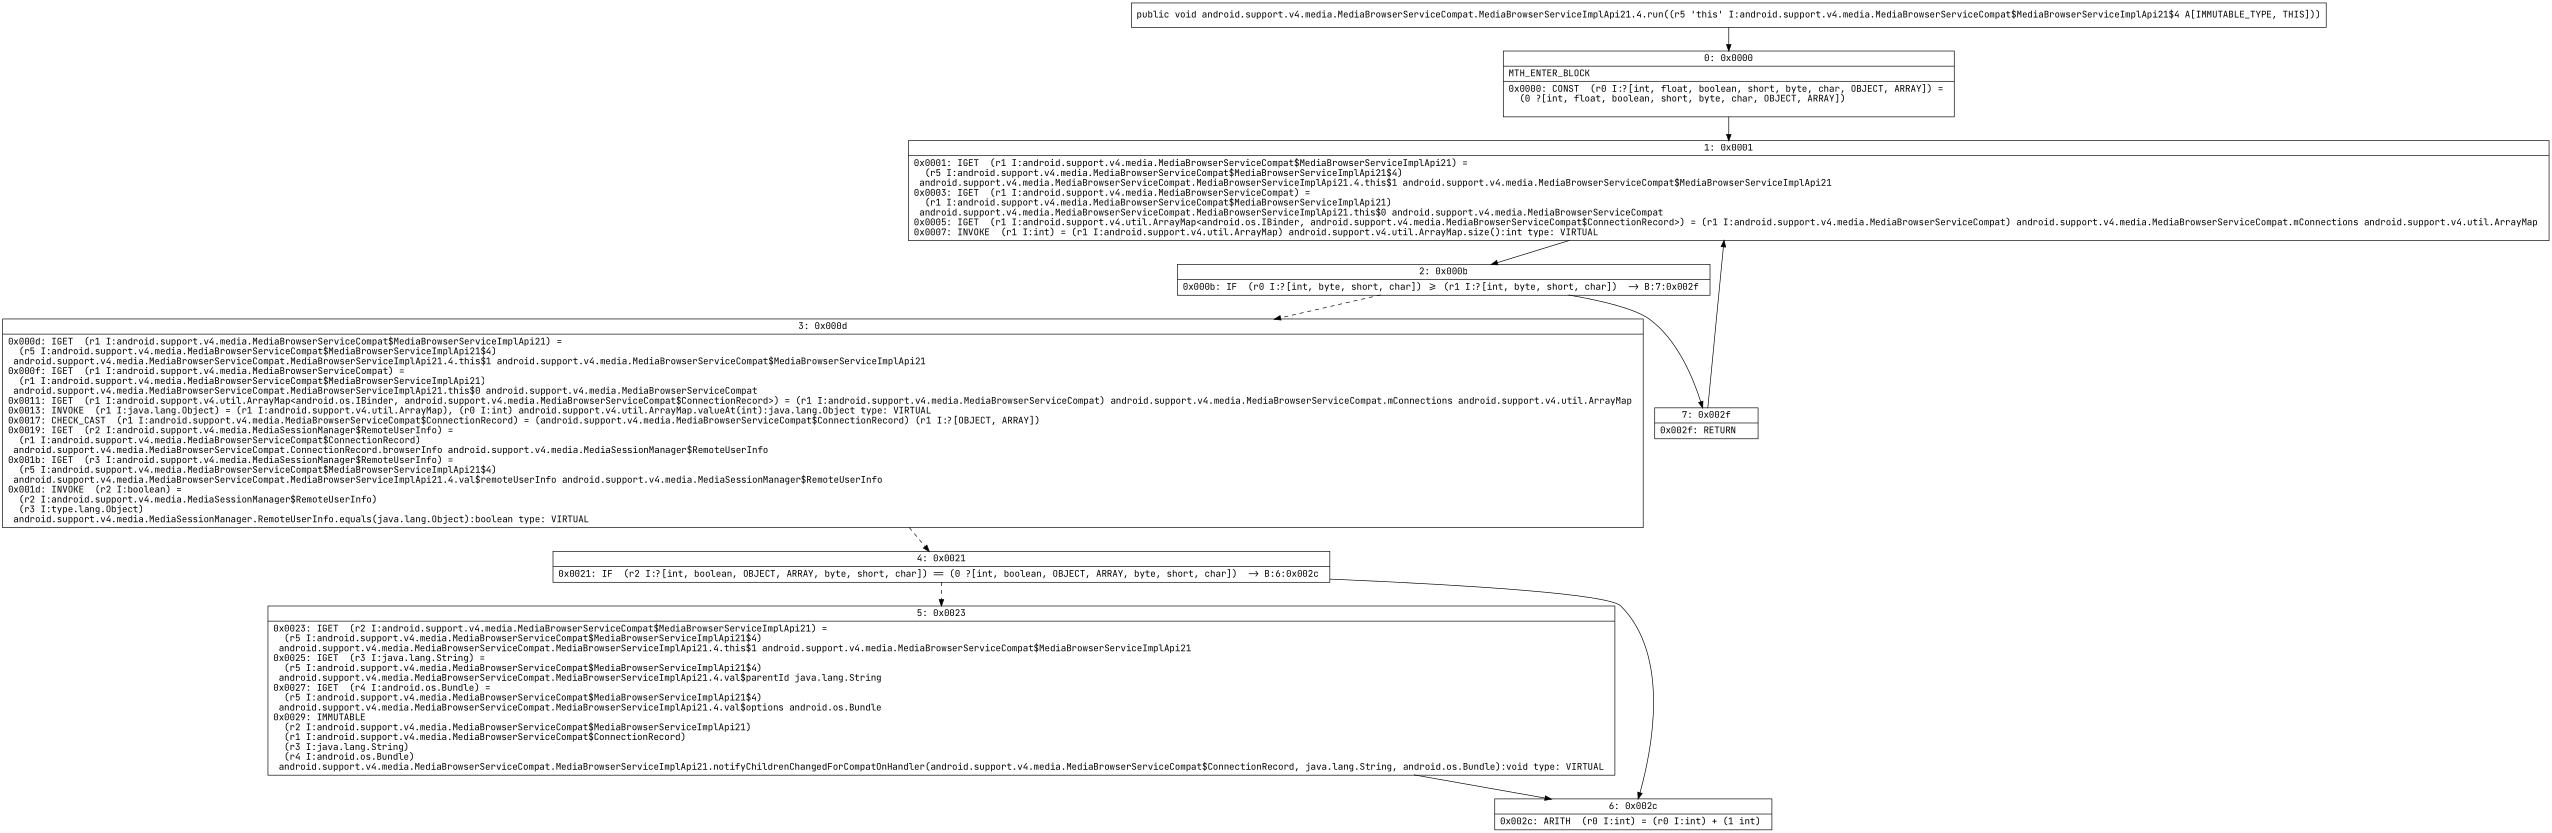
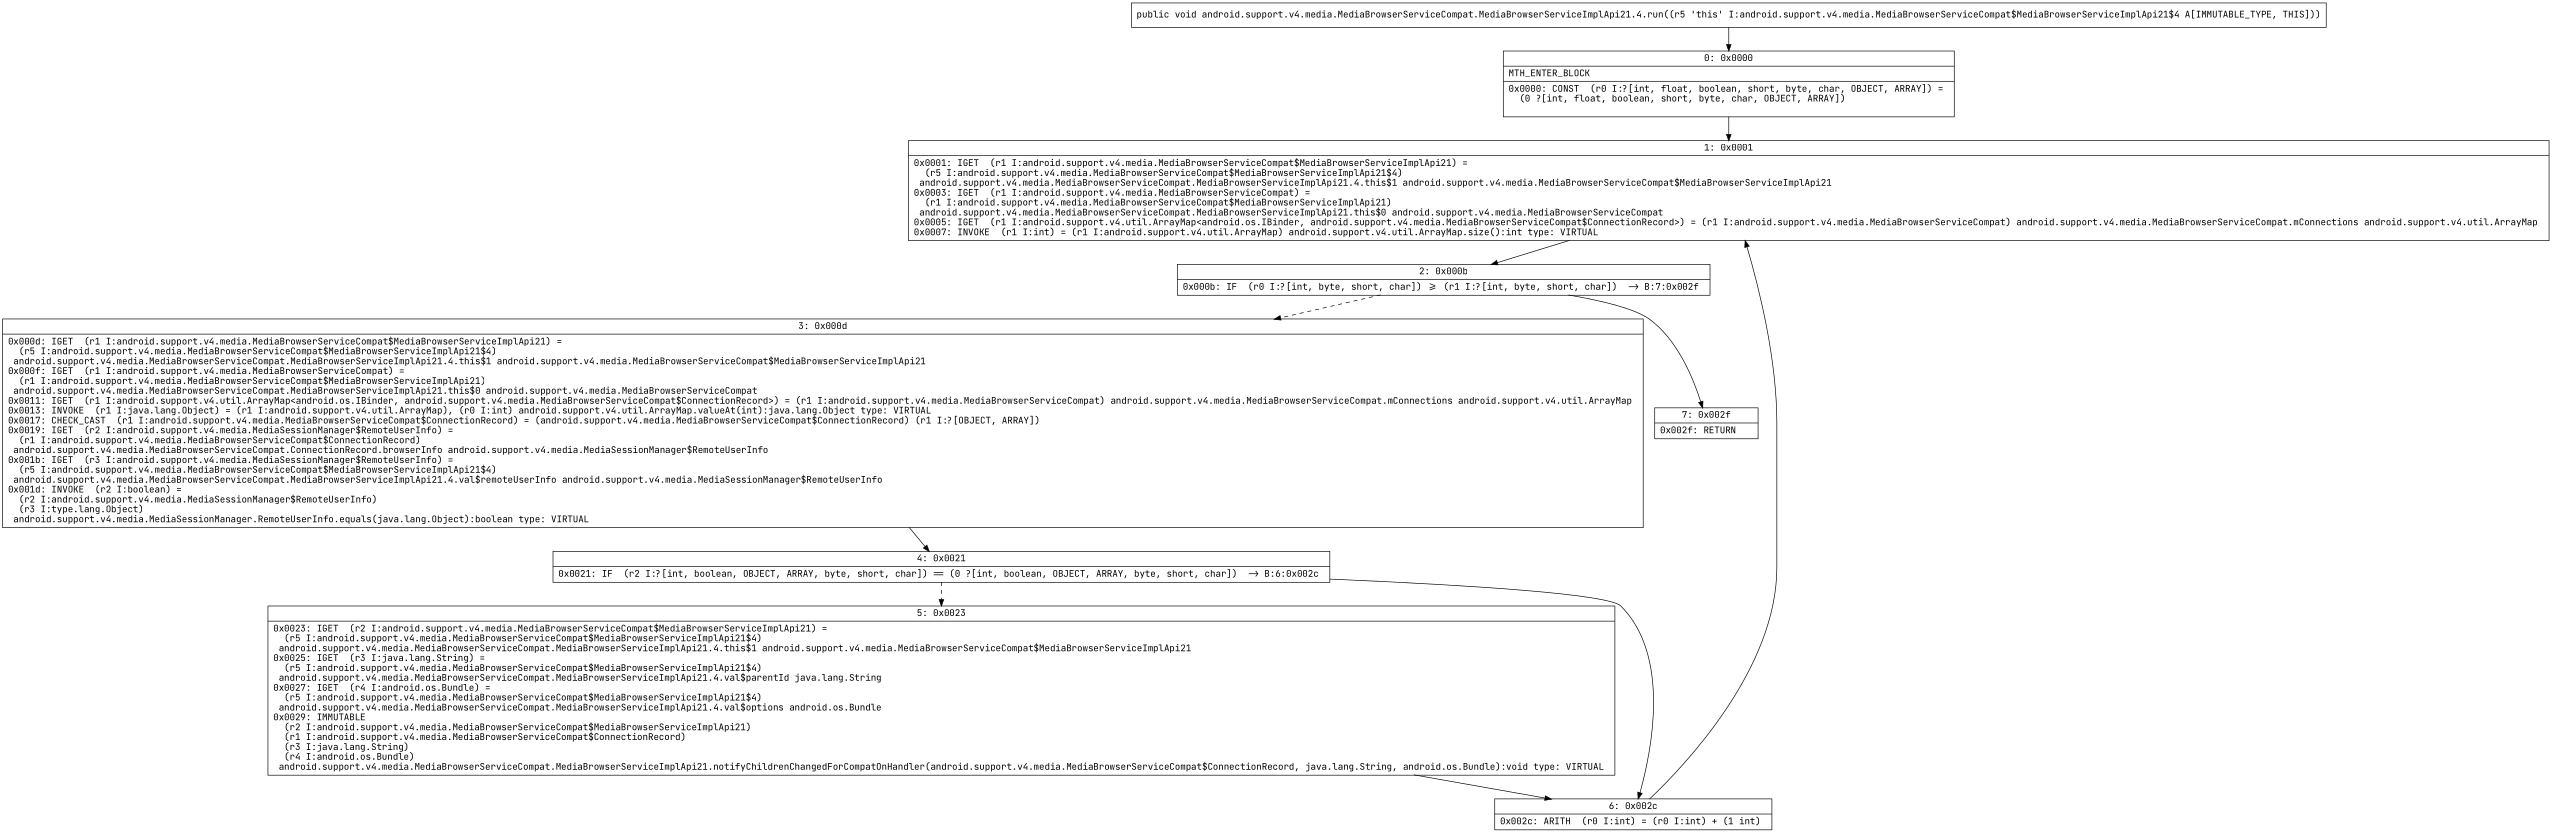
edge "7: 0x002f" -> "1: 0x0001": now "6: 0x002c" -> "1: 0x0001"
edge "3: 0x000d" -> "4: 0x0021": style dashed -> solid
